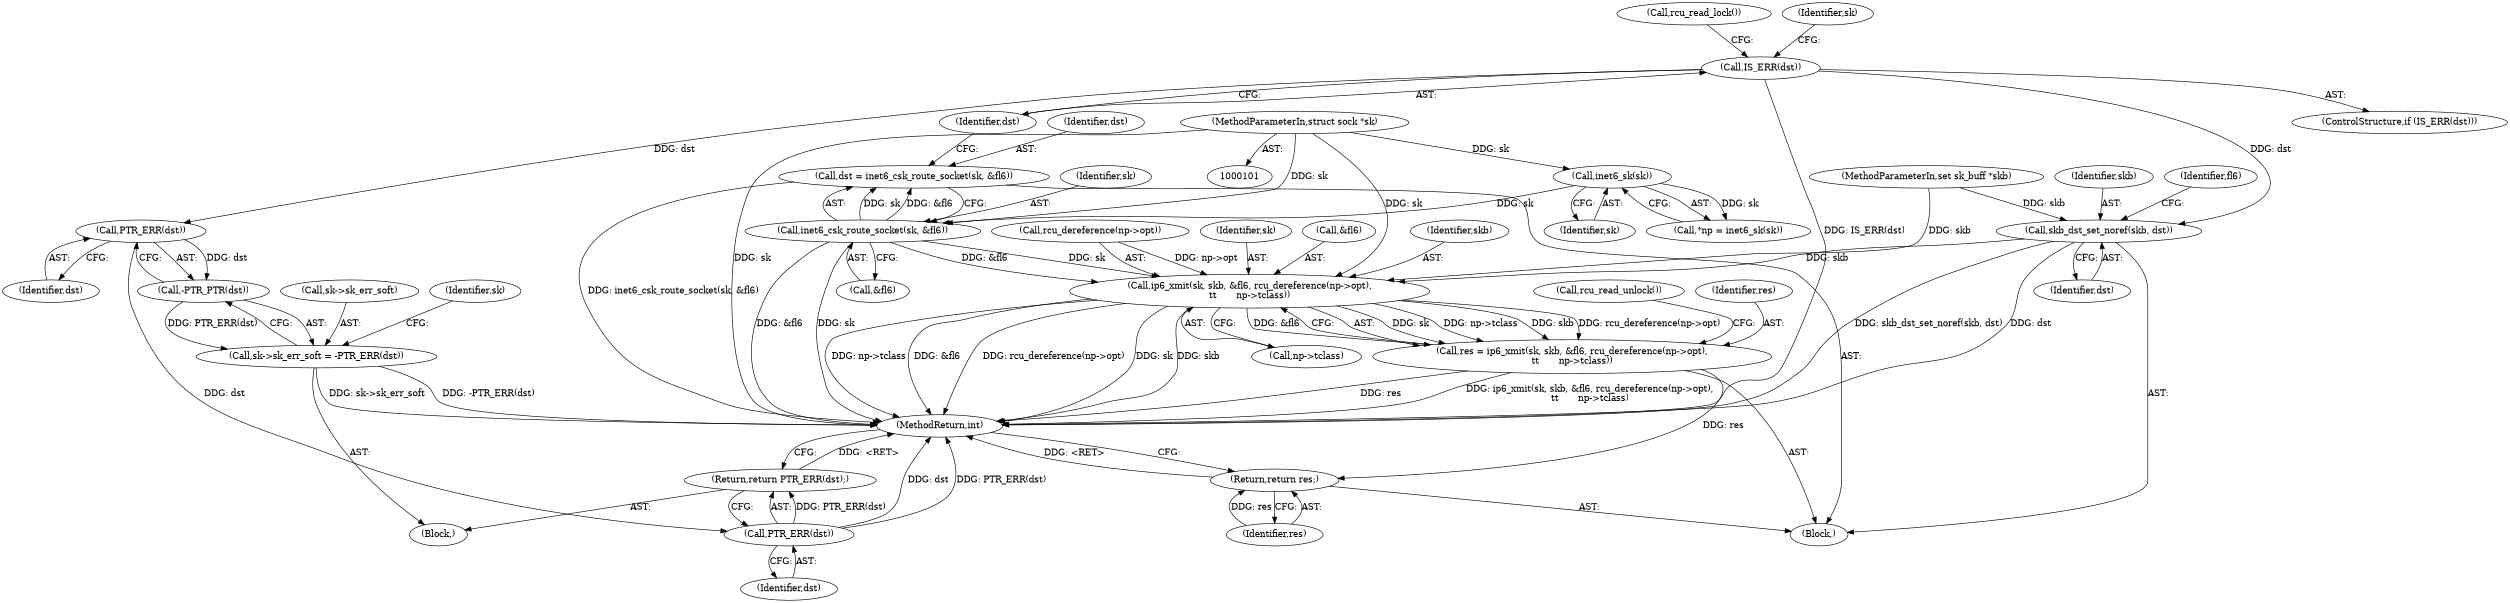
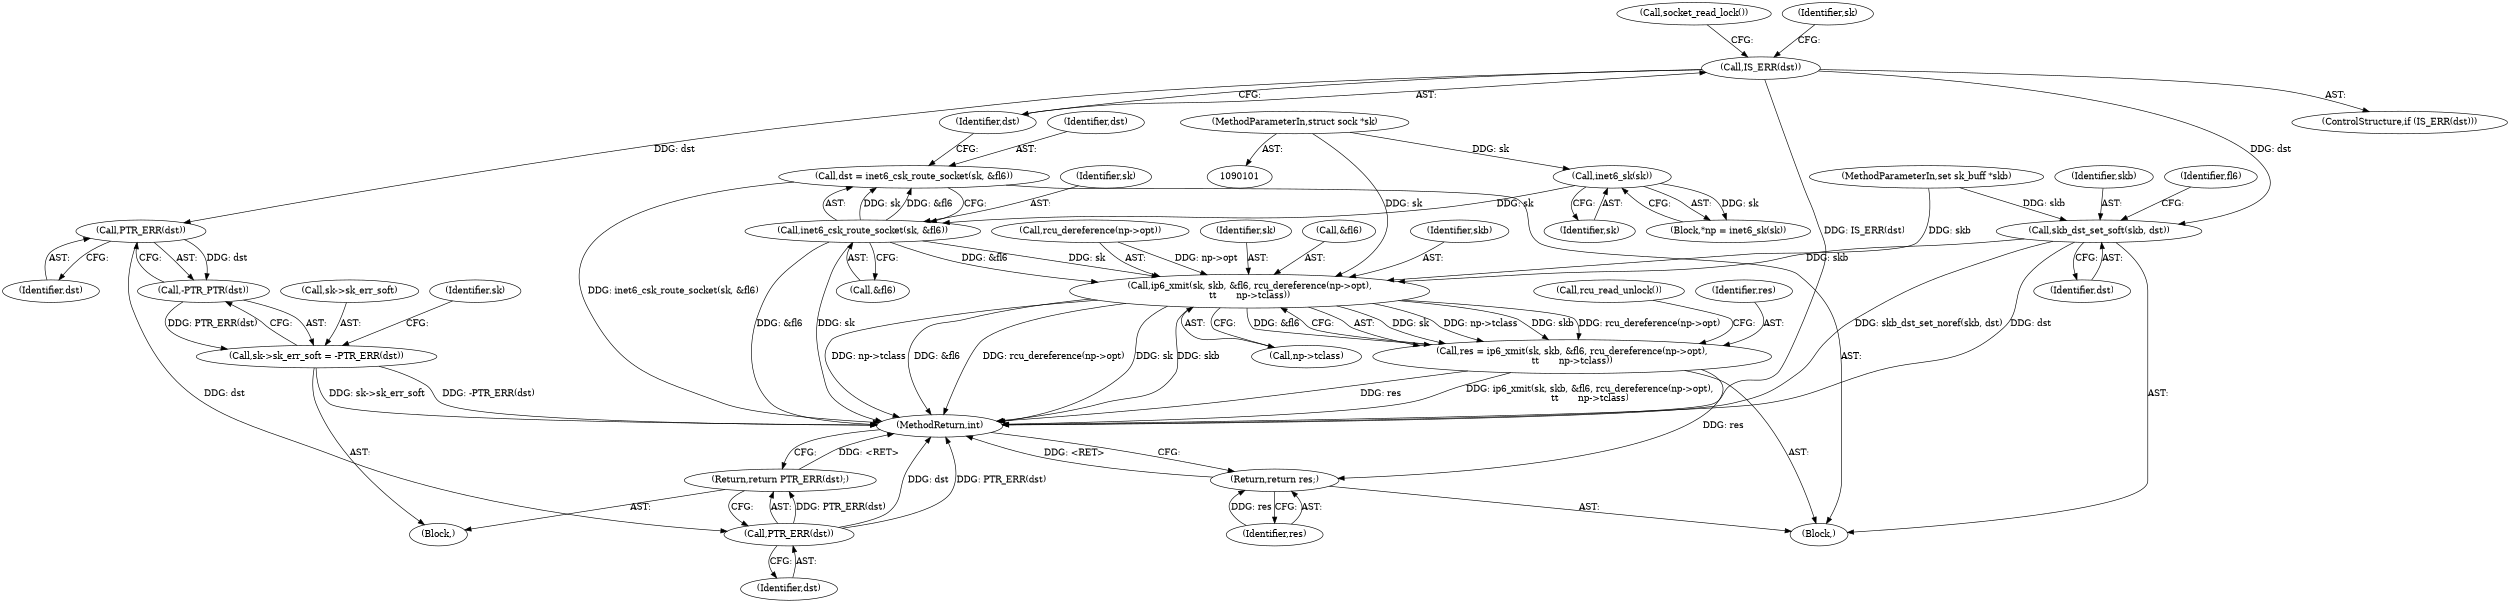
node "(Call,rcu_read_lock())": label "(Call,rcu_read_lock())" -> "(Call,socket_read_lock())"
edge "(MethodParameterIn,struct sock *sk)" -> "(MethodReturn,int)": removed, label "DDG: sk"
node "1000101": label "1000101" -> "1090101"
edge "(MethodParameterIn,struct sock *sk)" -> "(Call,inet6_csk_route_socket(sk, &fl6))": removed, label "DDG: sk"
node "(Call,*np = inet6_sk(sk))": label "(Call,*np = inet6_sk(sk))" -> "(Block,*np = inet6_sk(sk))"
node "(Call,skb_dst_set_noref(skb, dst))": label "(Call,skb_dst_set_noref(skb, dst))" -> "(Call,skb_dst_set_soft(skb, dst))"
